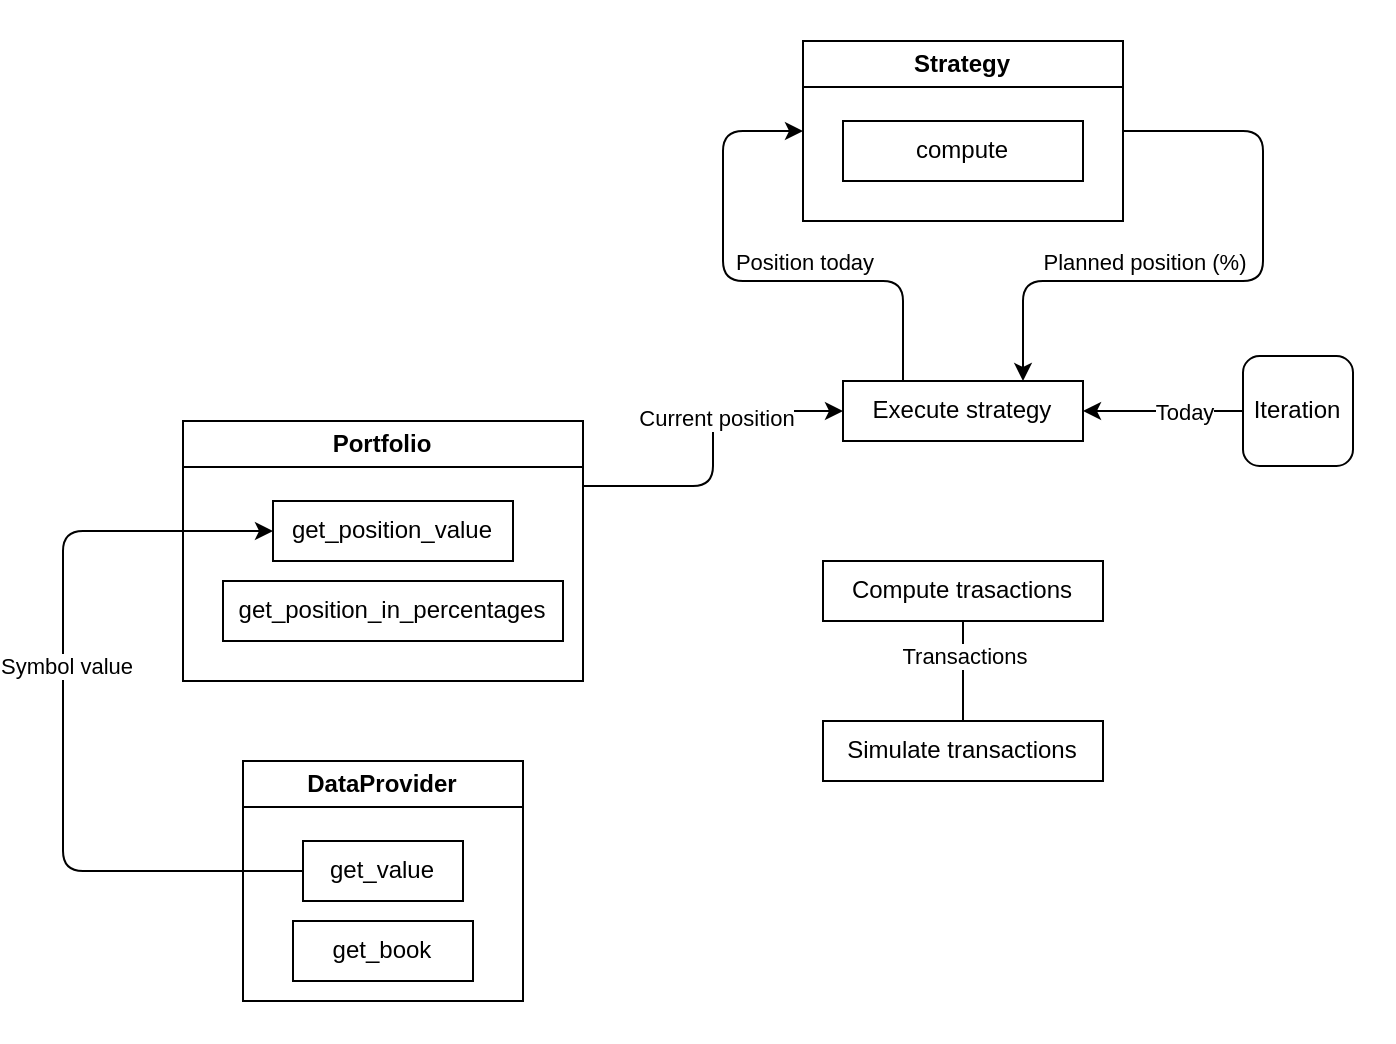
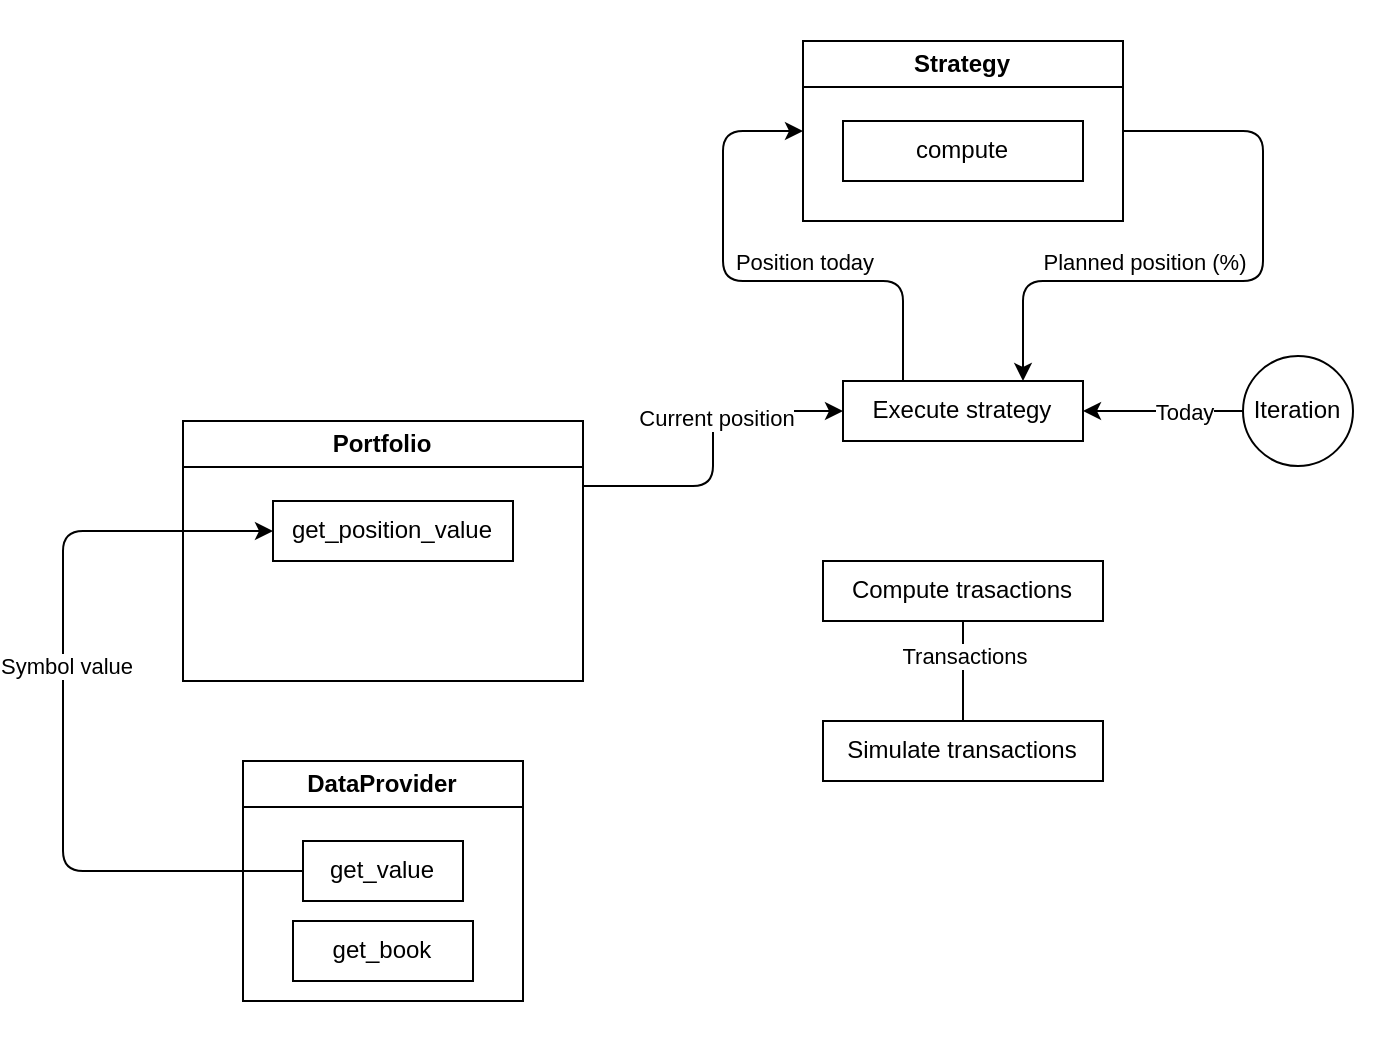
node "Iteration": shape rounded rectangle -> ellipse
node "get_position_in_percentages": removed
